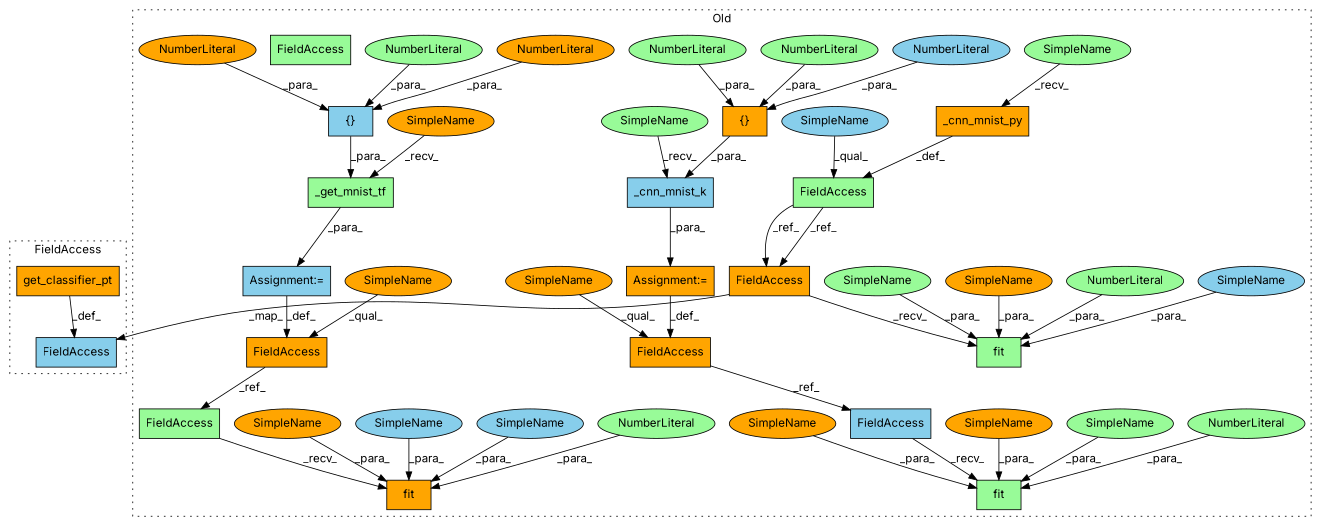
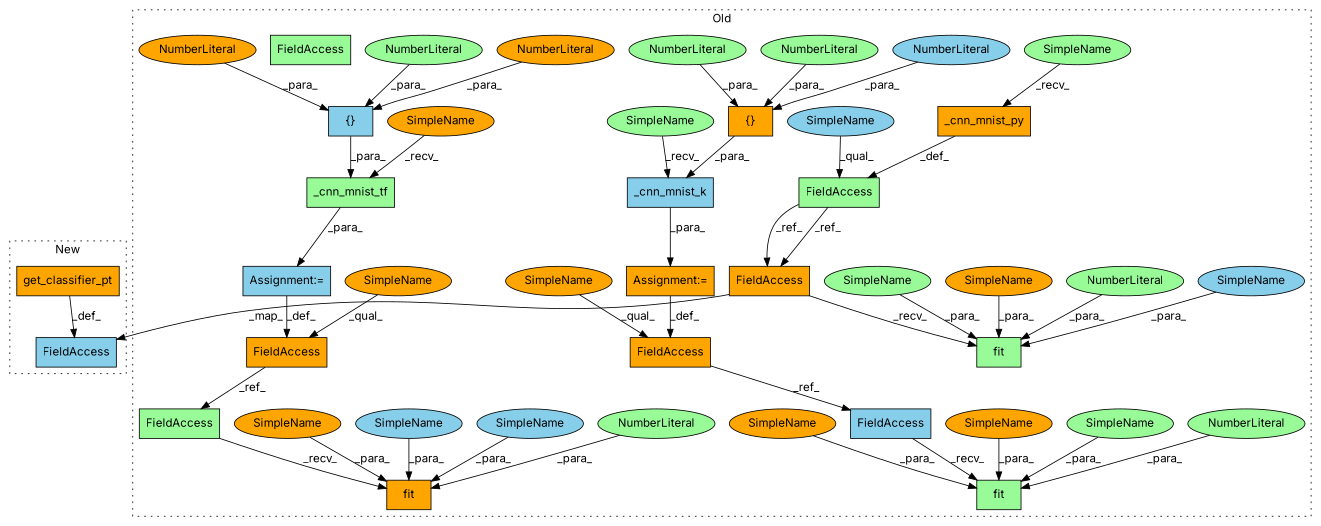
node "_get_mnist_tf": label "_get_mnist_tf" -> "_cnn_mnist_tf"
cluster "FieldAccess": label "FieldAccess" -> "New"
